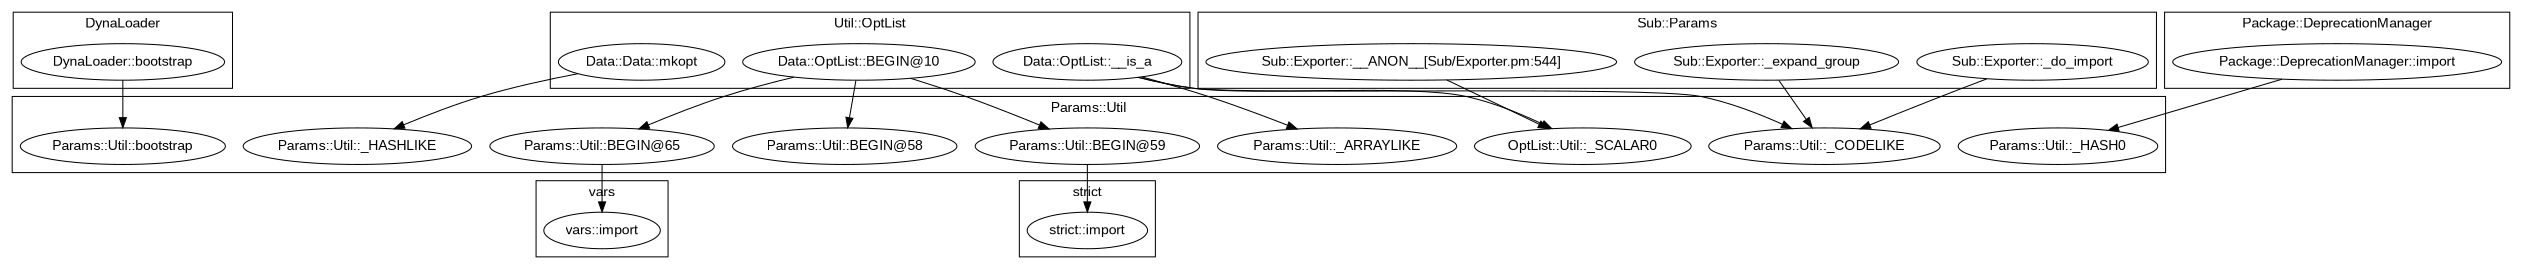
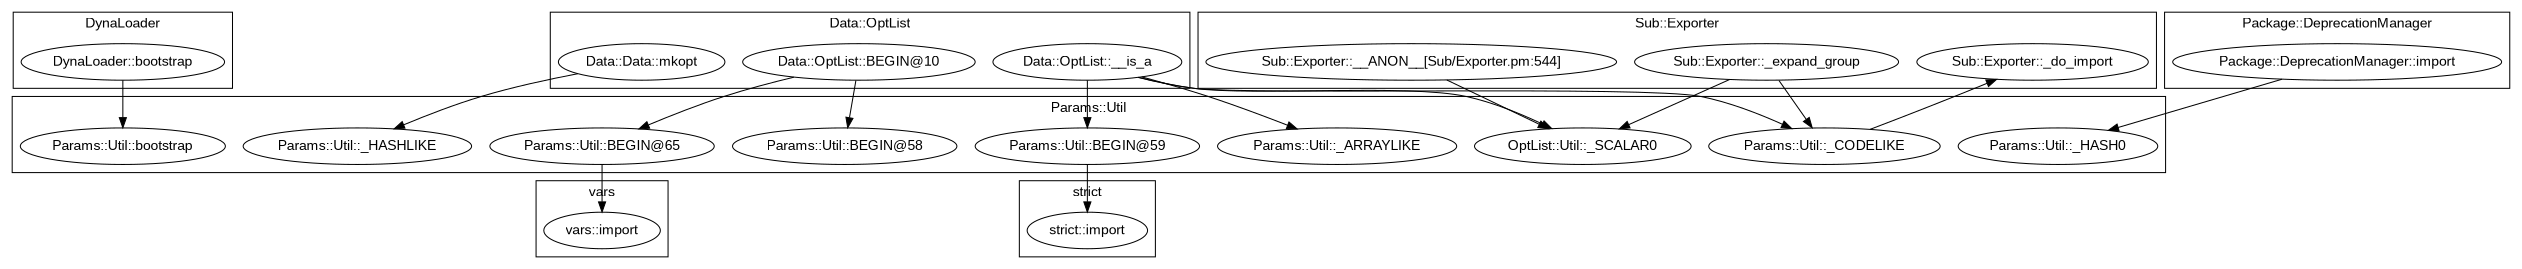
cluster "Util::OptList": label "Util::OptList" -> "Data::OptList"
cluster "Sub::Params": label "Sub::Params" -> "Sub::Exporter"
edge "Sub::Exporter::_expand_group" -> "OptList::Util::_SCALAR0": added
edge "Sub::Exporter::_do_import" -> "Params::Util::_CODELIKE": reversed
edge "Data::OptList::BEGIN@10" -> "Params::Util::BEGIN@59": now "Data::OptList::__is_a" -> "Params::Util::BEGIN@59"
